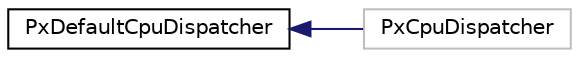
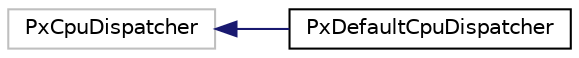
edge "PxCpuDispatcher" -> "PxDefaultCpuDispatcher": reversed
